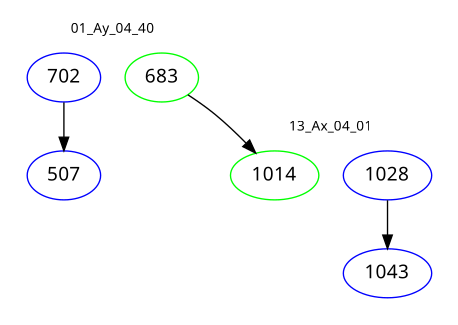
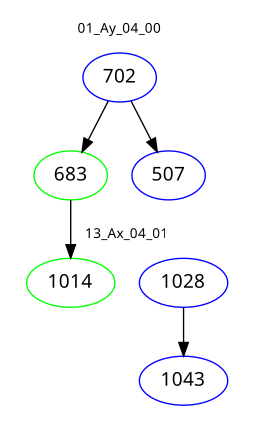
cluster "01_Ay_04_40": label "01_Ay_04_40" -> "01_Ay_04_00"
edge "702" -> "683": added
